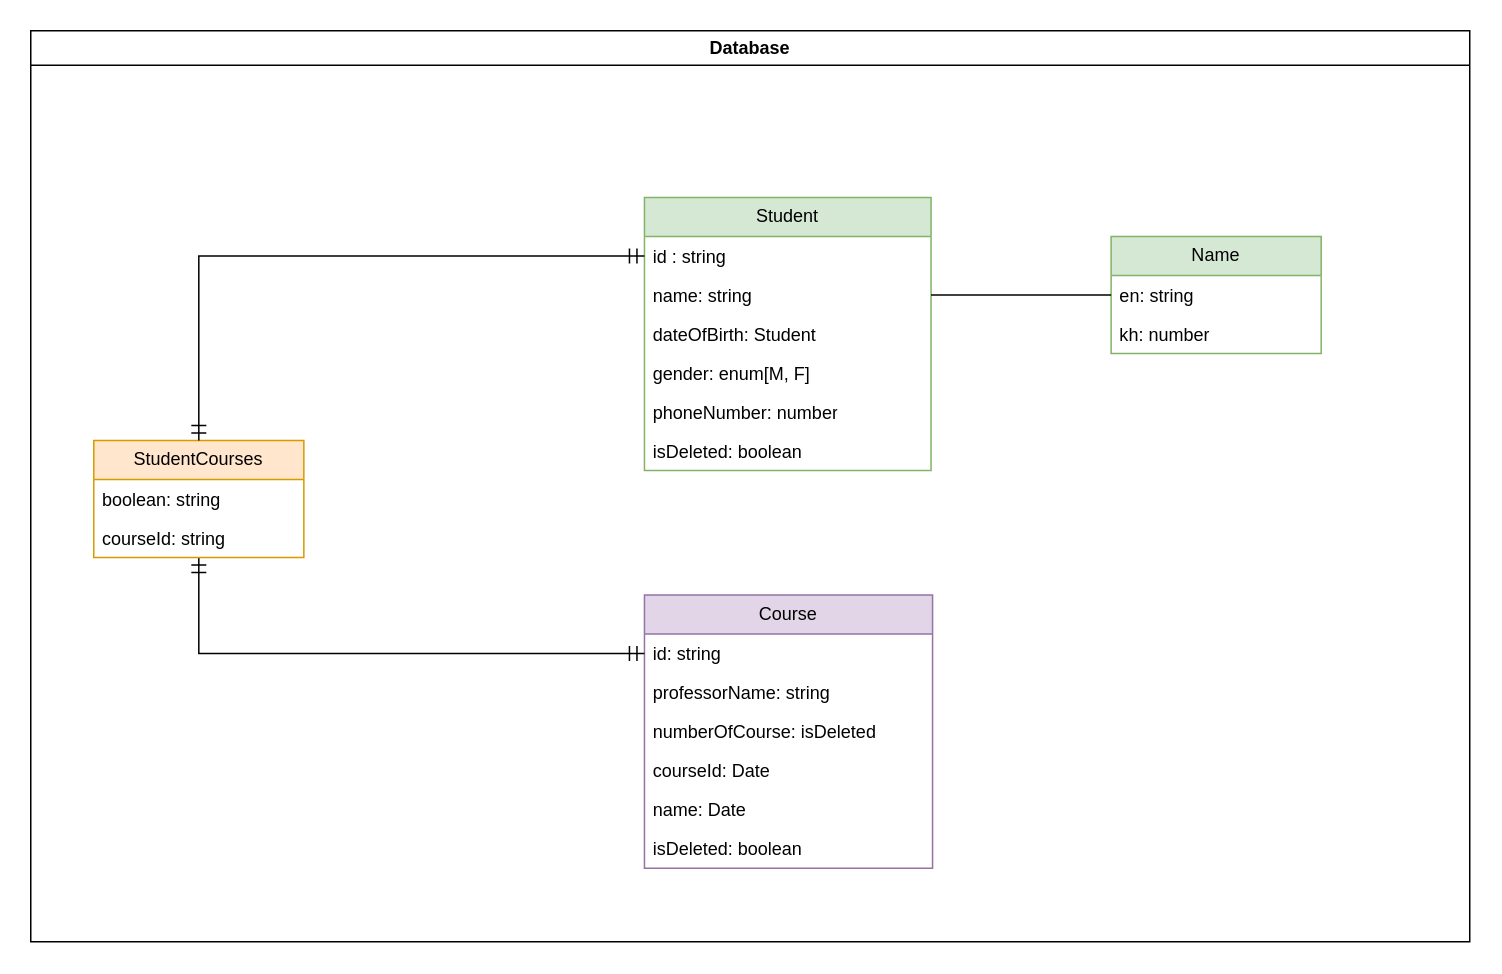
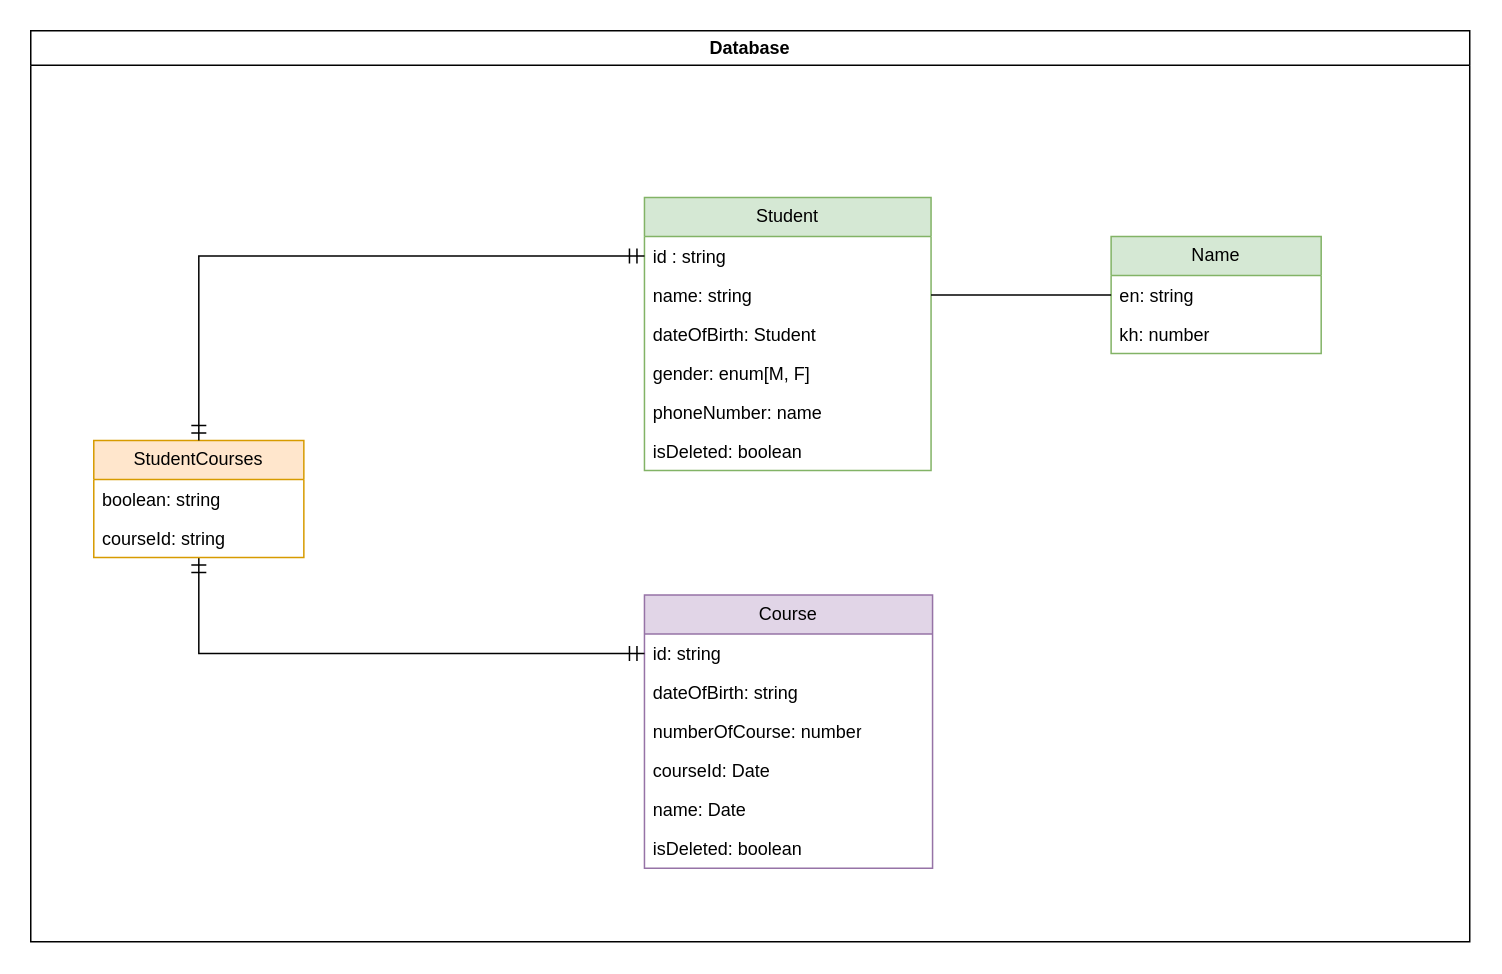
node "phoneNumber: number": label "phoneNumber: number" -> "phoneNumber: name"
node "professorName: string": label "professorName: string" -> "dateOfBirth: string"
node "numberOfCourse: isDeleted": label "numberOfCourse: isDeleted" -> "numberOfCourse: number"
